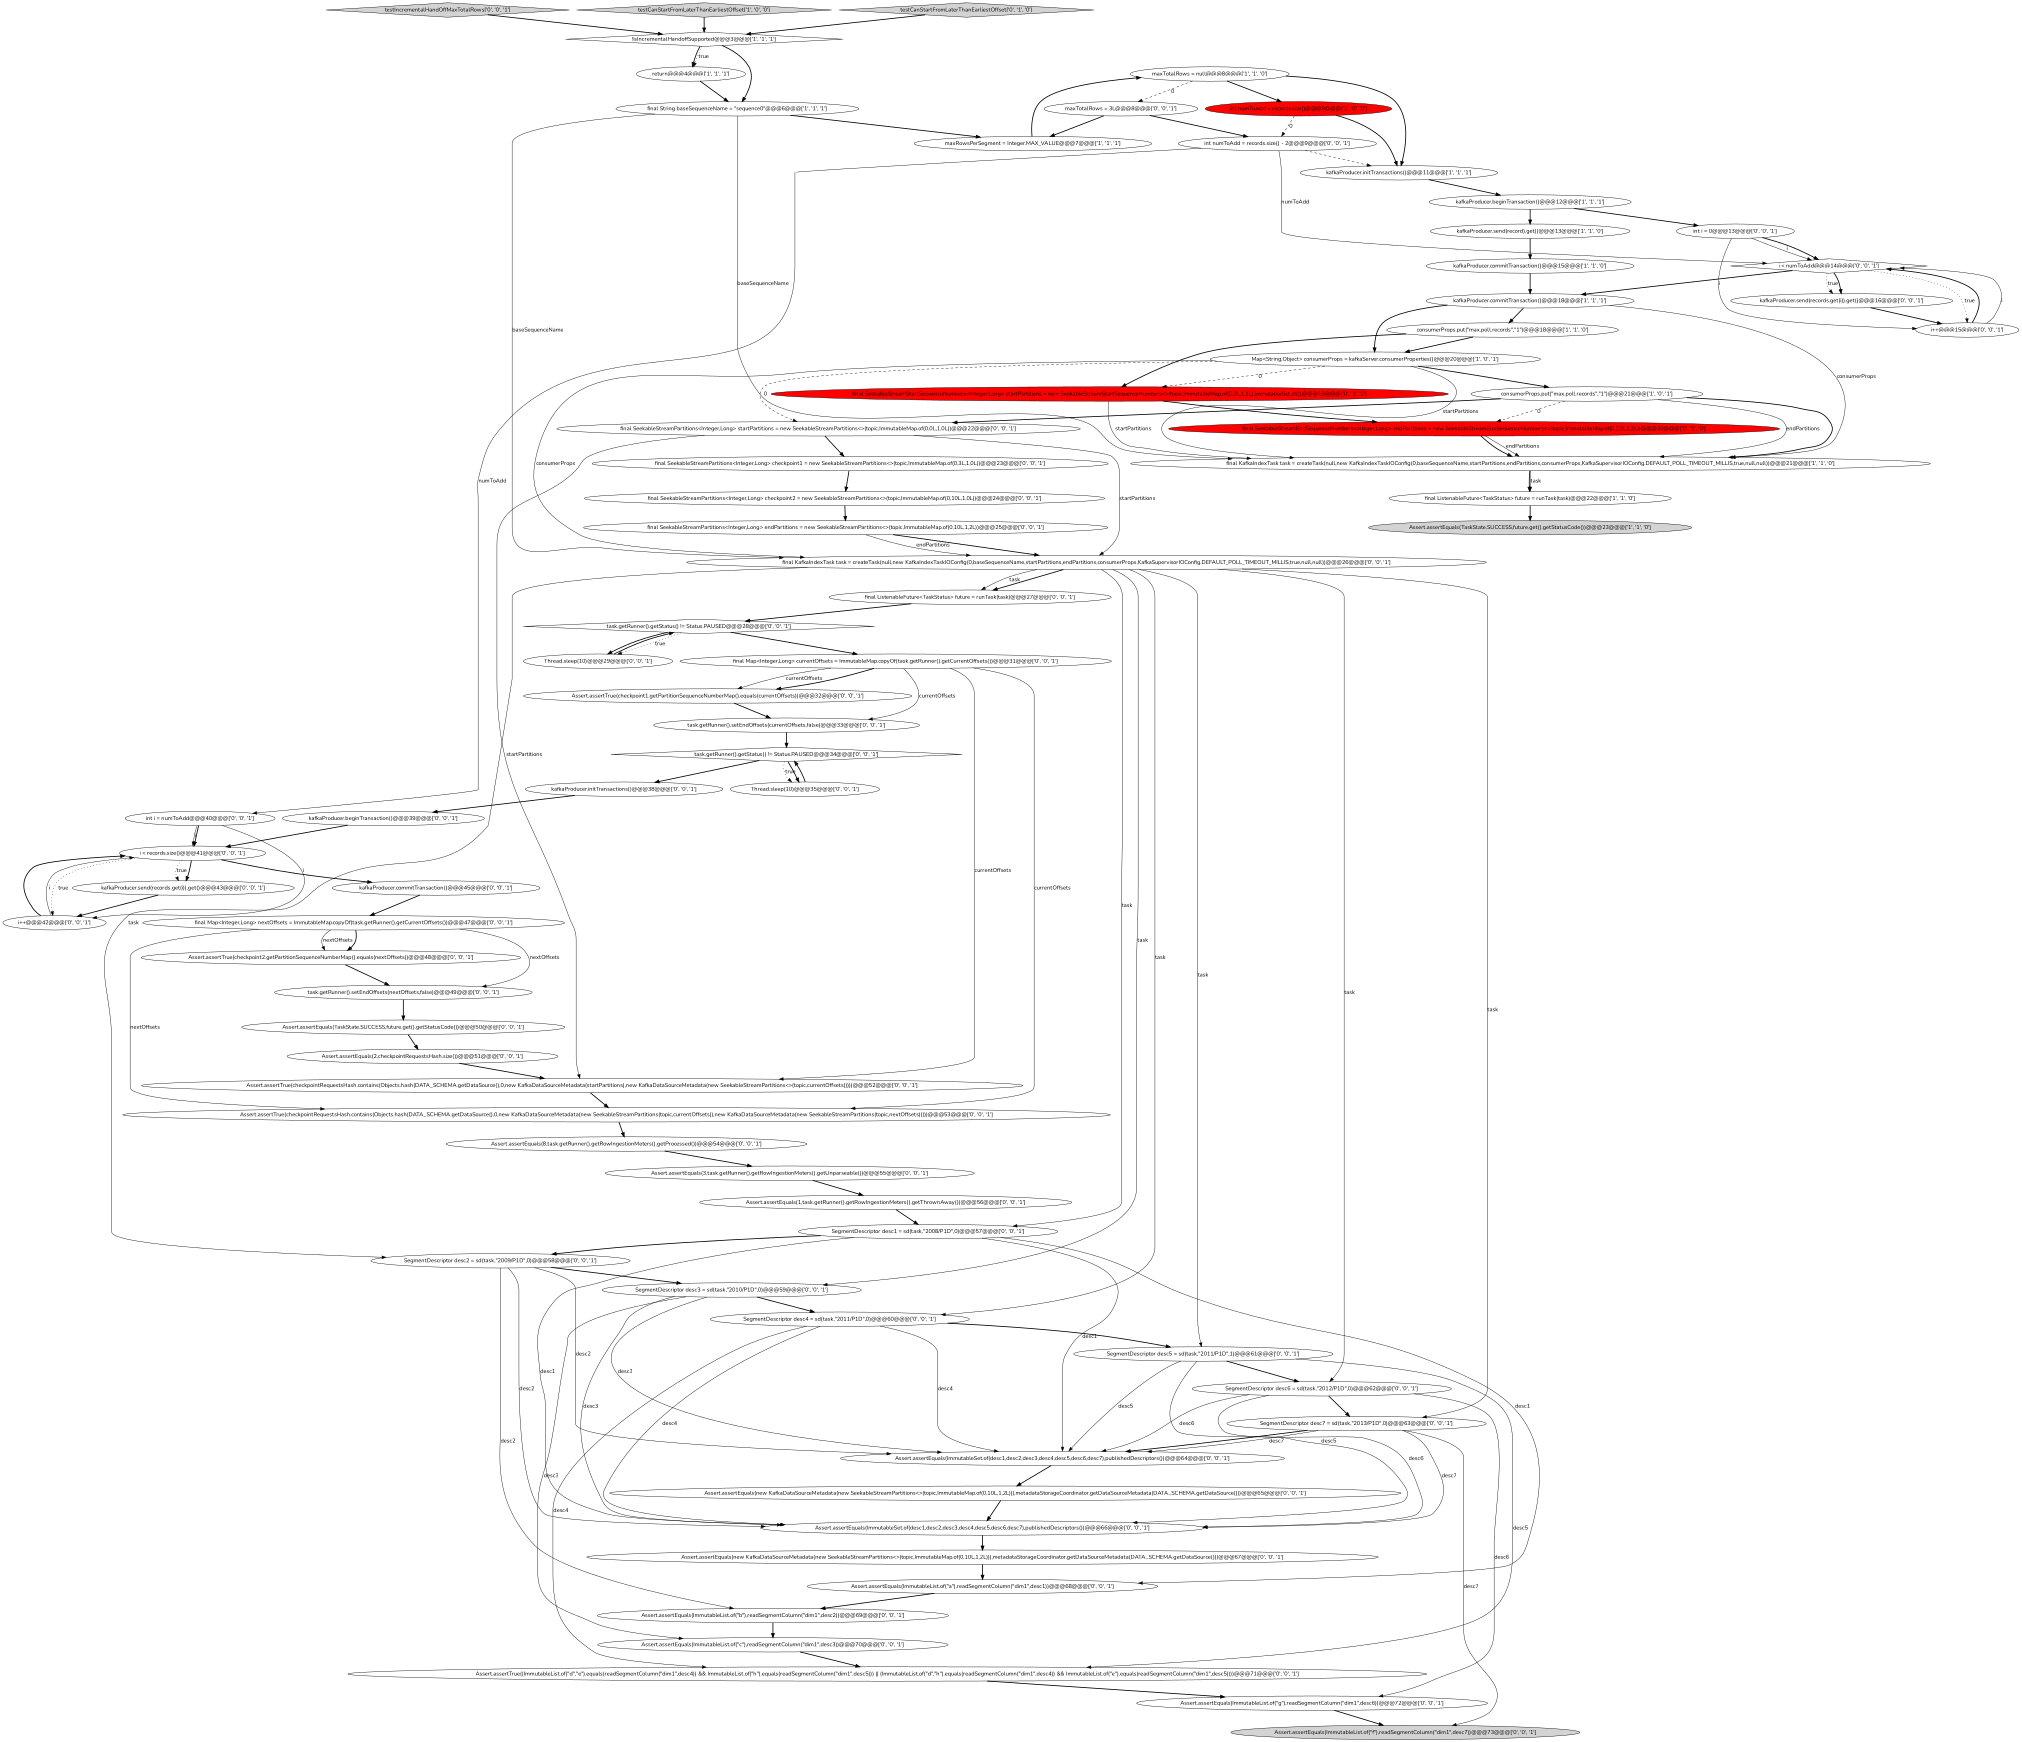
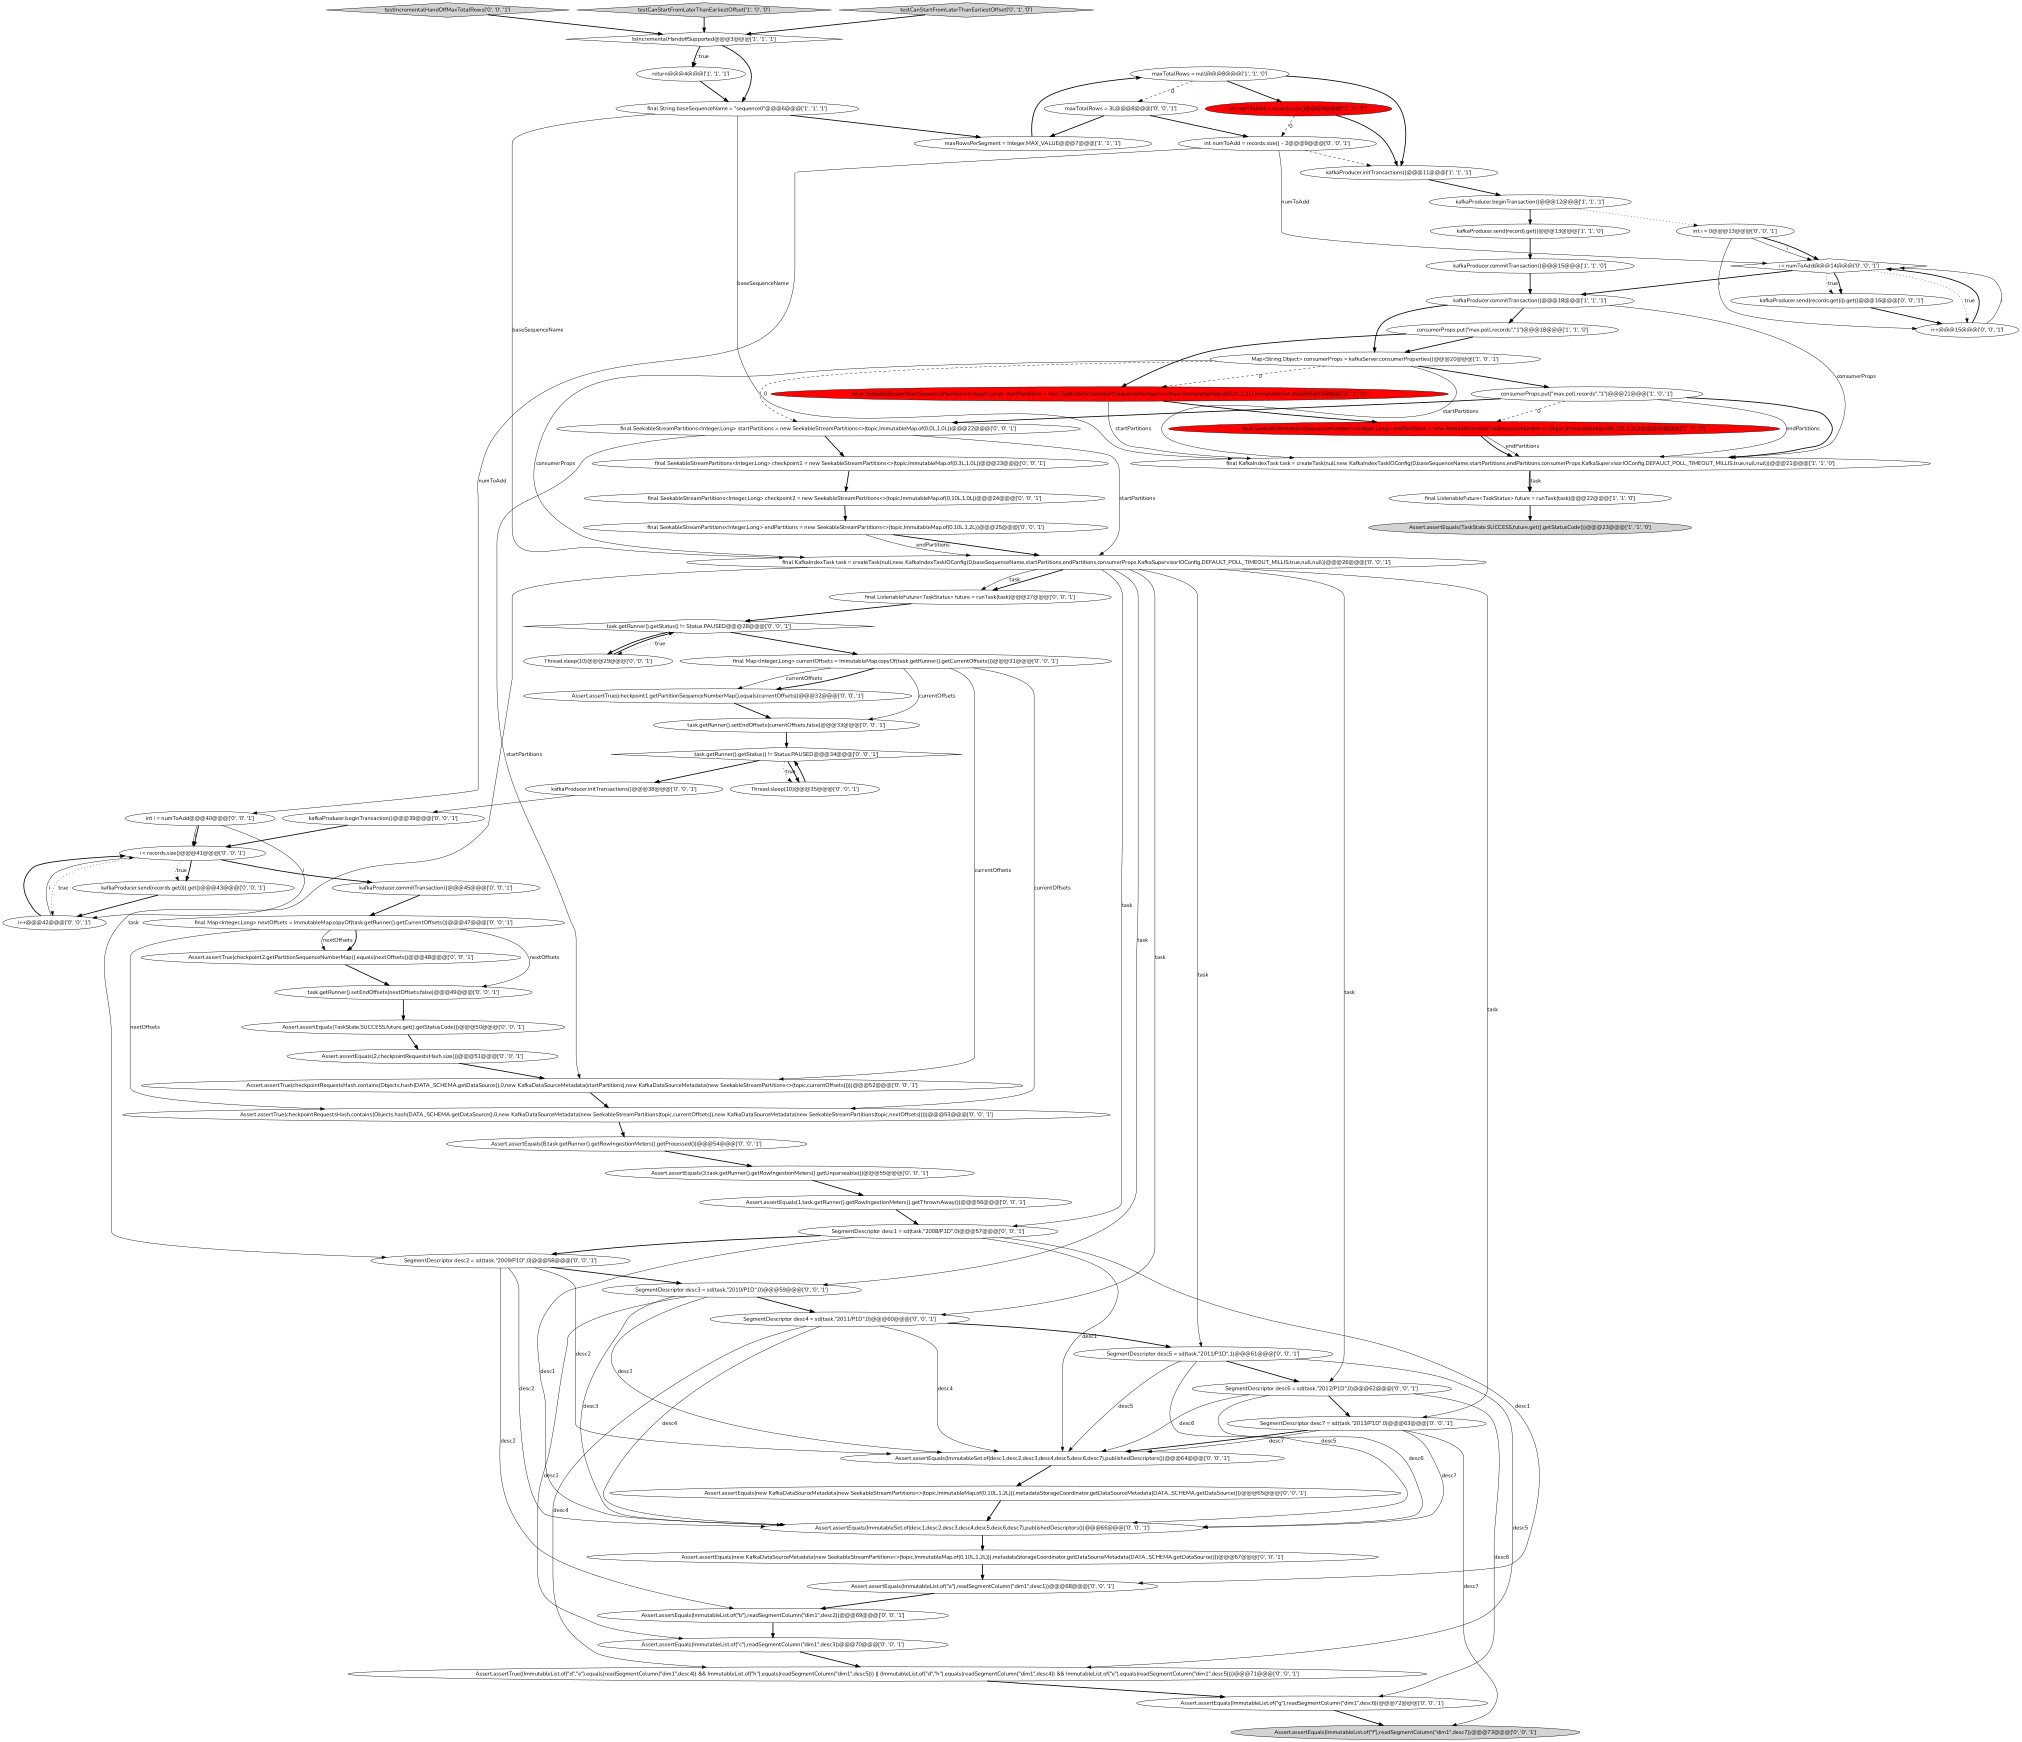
edge "kafkaProducer.beginTransaction()@@@12@@@['1', '1', '1']" -> "int i = 0@@@13@@@['0', '0', '1']": style bold -> dotted
edge "kafkaProducer.initTransactions()@@@38@@@['0', '0', '1']" -> "kafkaProducer.beginTransaction()@@@39@@@['0', '0', '1']": style bold -> solid
